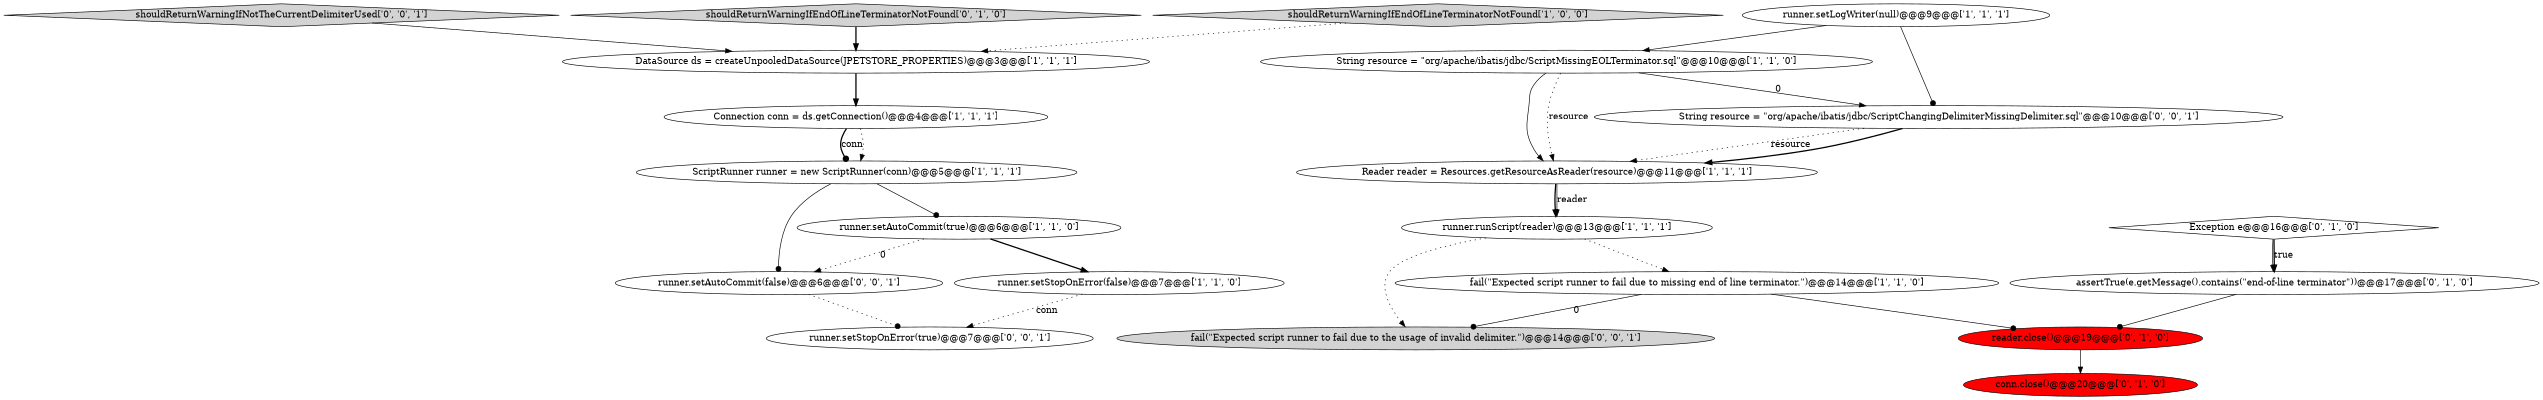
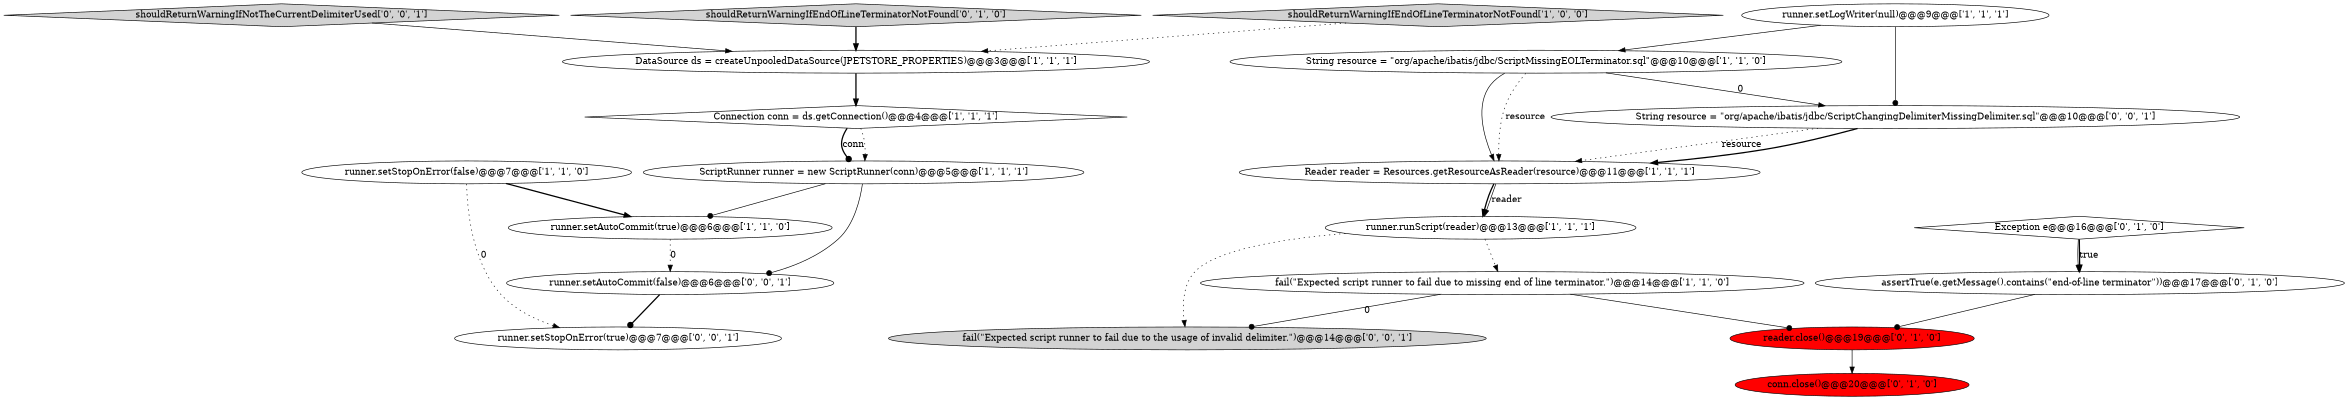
node "Connection conn = ds.getConnection()@@@4@@@['1', '1', '1']": shape ellipse -> diamond
edge "runner.setAutoCommit(true)@@@6@@@['1', '1', '0']" -> "runner.setStopOnError(false)@@@7@@@['1', '1', '0']": reversed
edge "runner.setAutoCommit(false)@@@6@@@['0', '0', '1']" -> "runner.setStopOnError(true)@@@7@@@['0', '0', '1']": style dotted -> bold
edge "runner.setStopOnError(false)@@@7@@@['1', '1', '0']" -> "runner.setStopOnError(true)@@@7@@@['0', '0', '1']": label "conn" -> "0"
